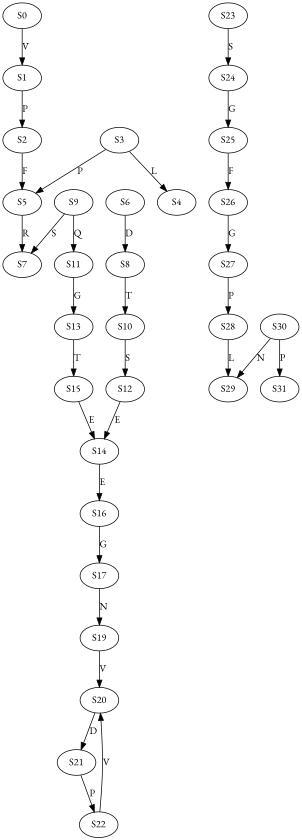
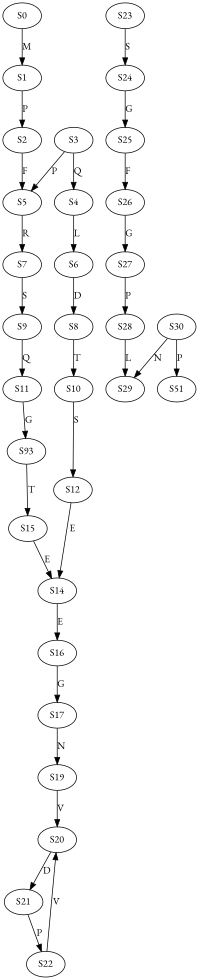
edge "S0" -> "S1": label "V" -> "M"
edge "S3" -> "S4": label "L" -> "Q"
edge "S4" -> "S6": added, label "L"
edge "S9" -> "S7": reversed
node "S13": label "S13" -> "S93"
node "S31": label "S31" -> "S51"
